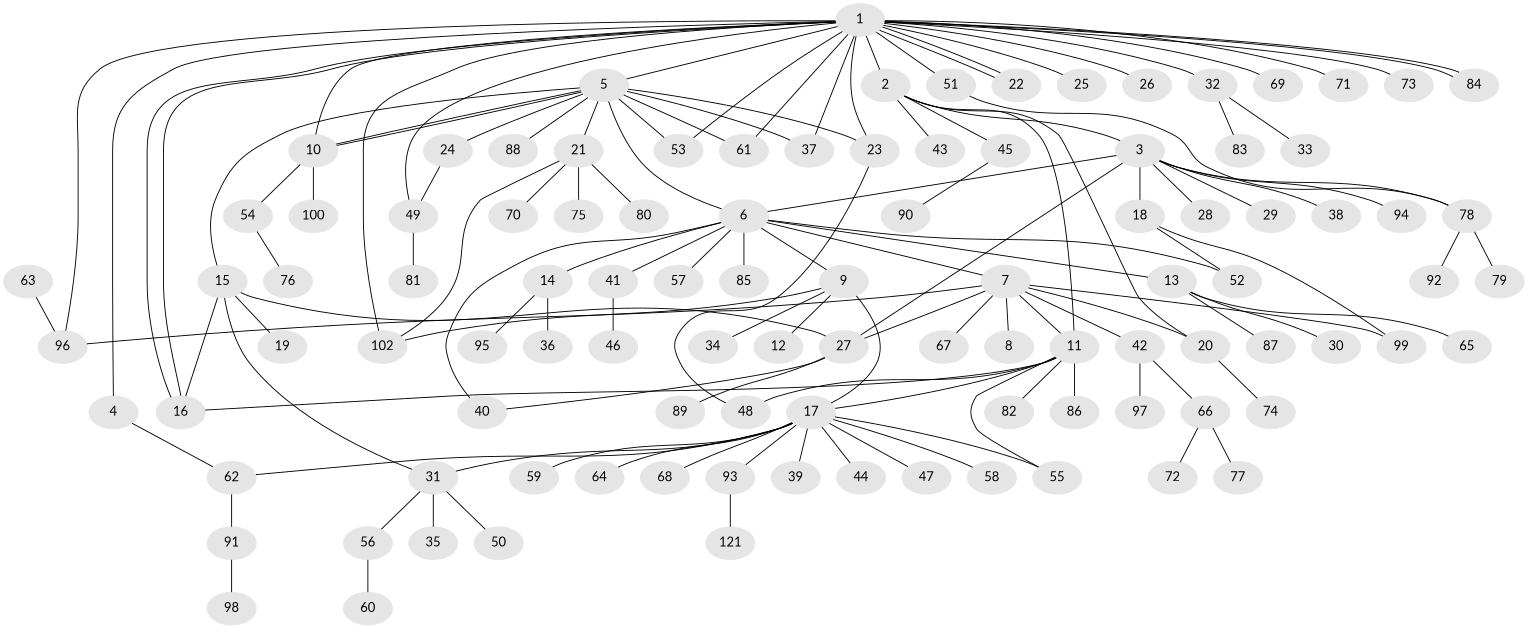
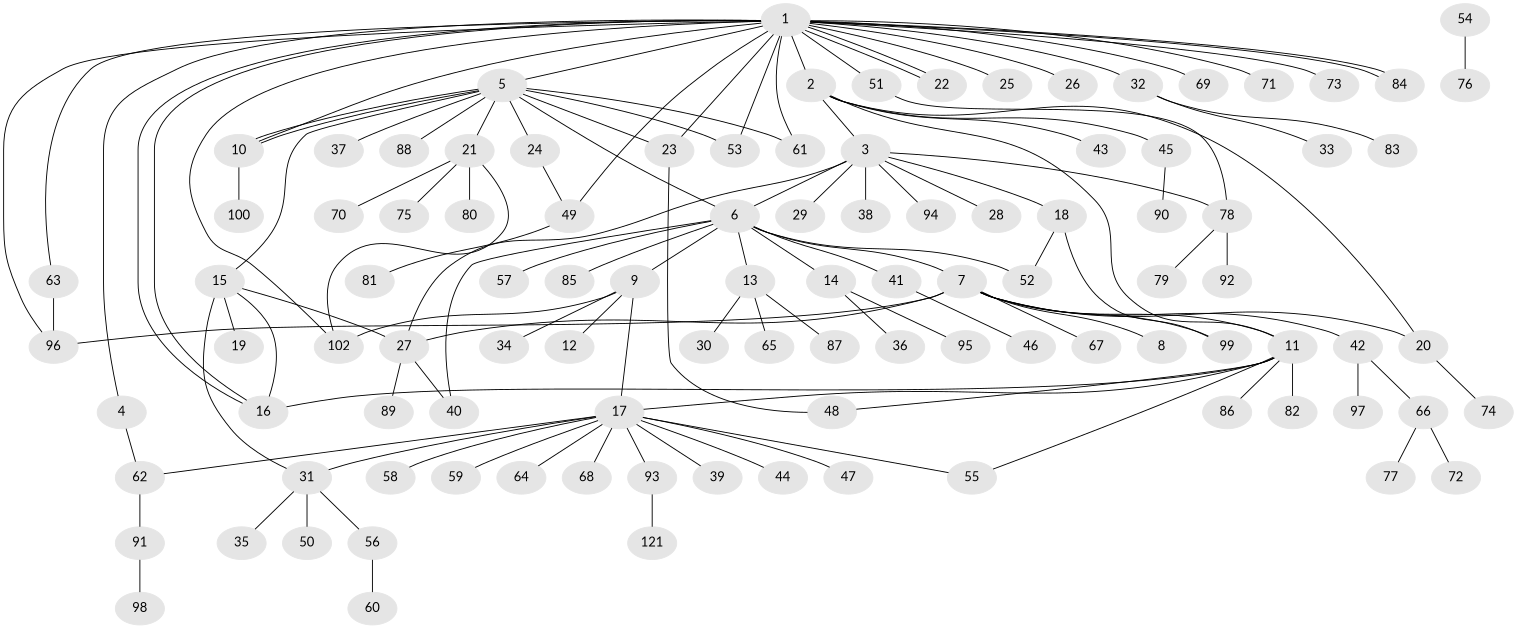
edge "1" -- "37": now "1" -- "63"
edge "10" -- "54": removed
